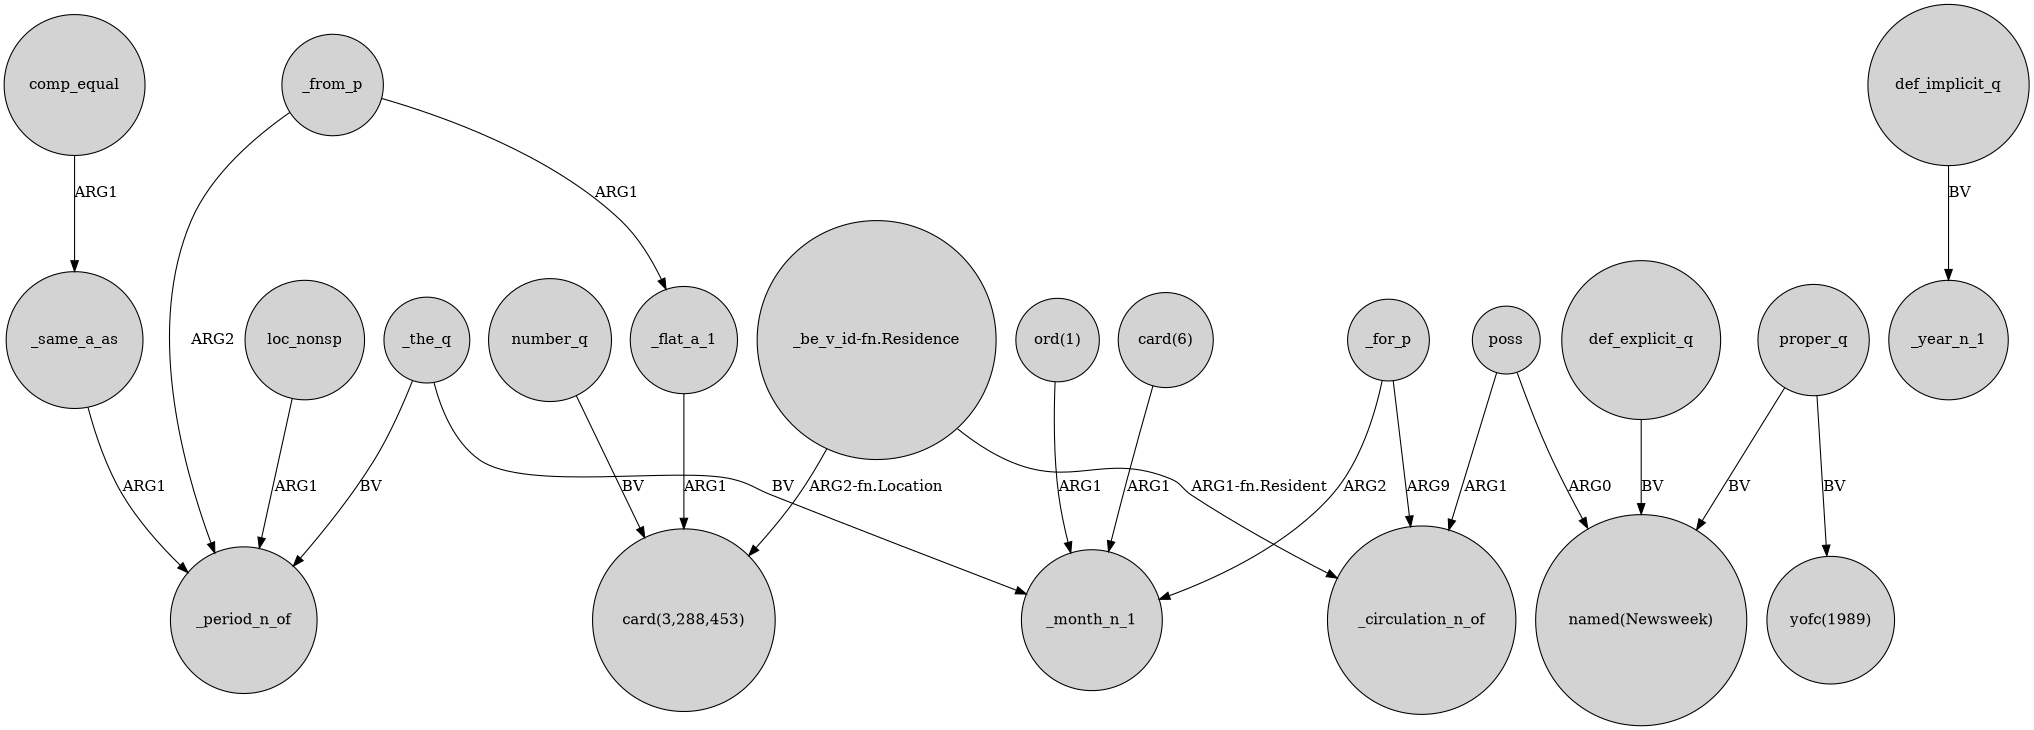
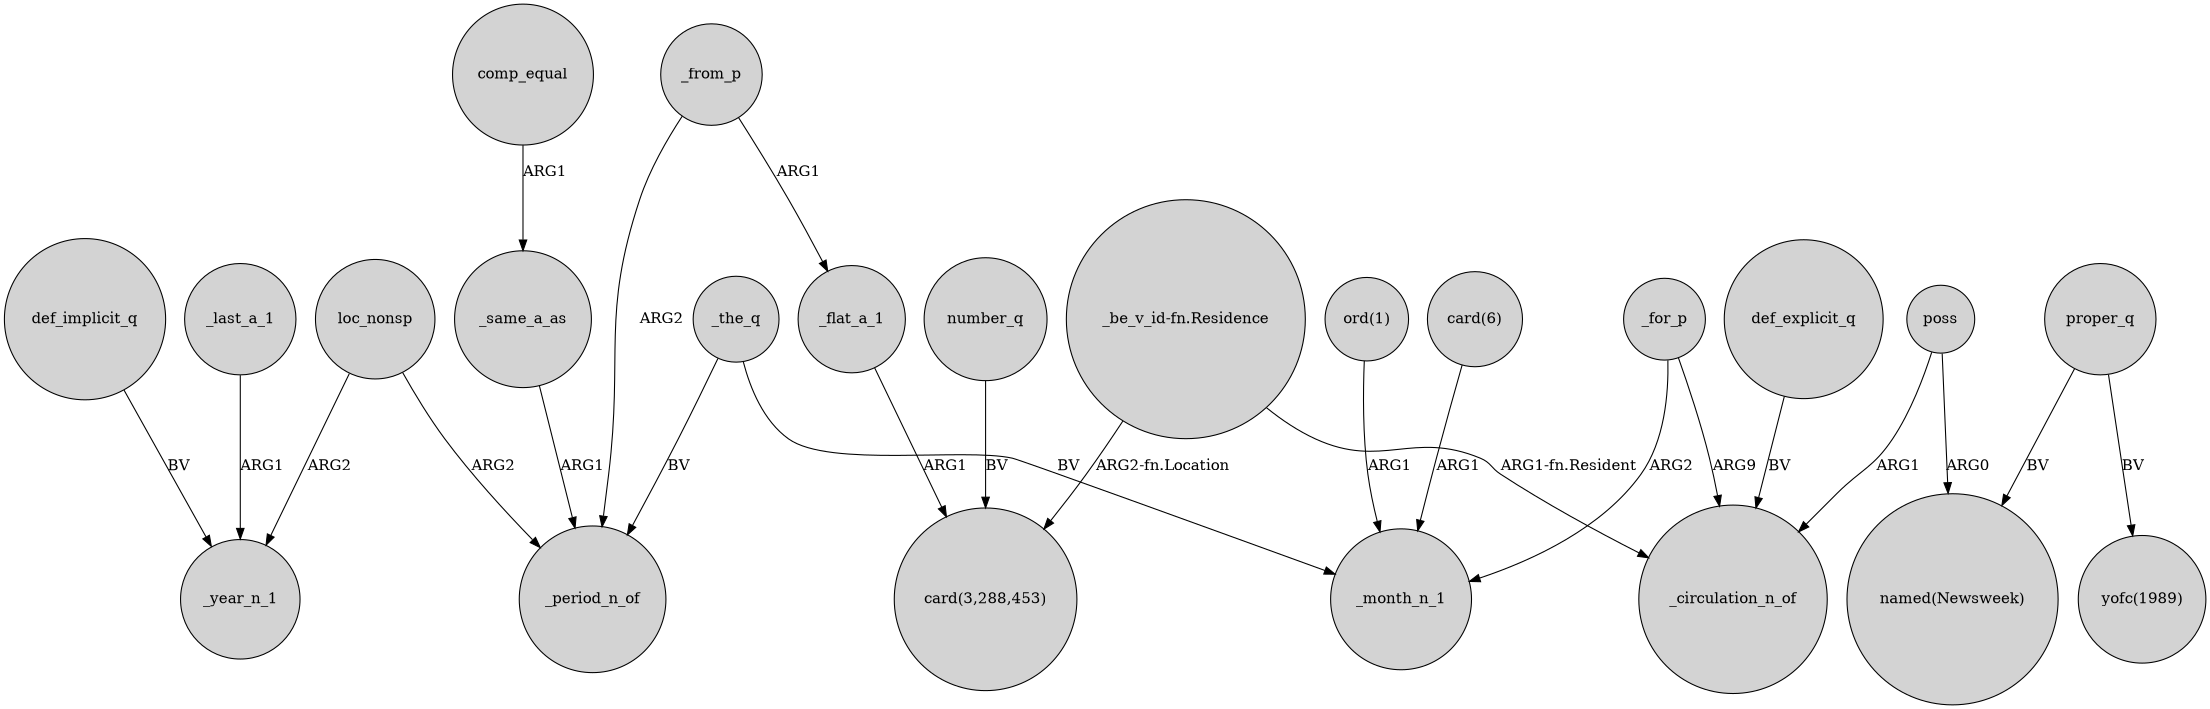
node "_last_a_1": added
edge "loc_nonsp" -> "_year_n_1": added, label "ARG2"
edge "def_explicit_q" -> "named(Newsweek)": now "def_explicit_q" -> "_circulation_n_of"
edge "loc_nonsp" -> "_period_n_of": label "ARG1" -> "ARG2"
